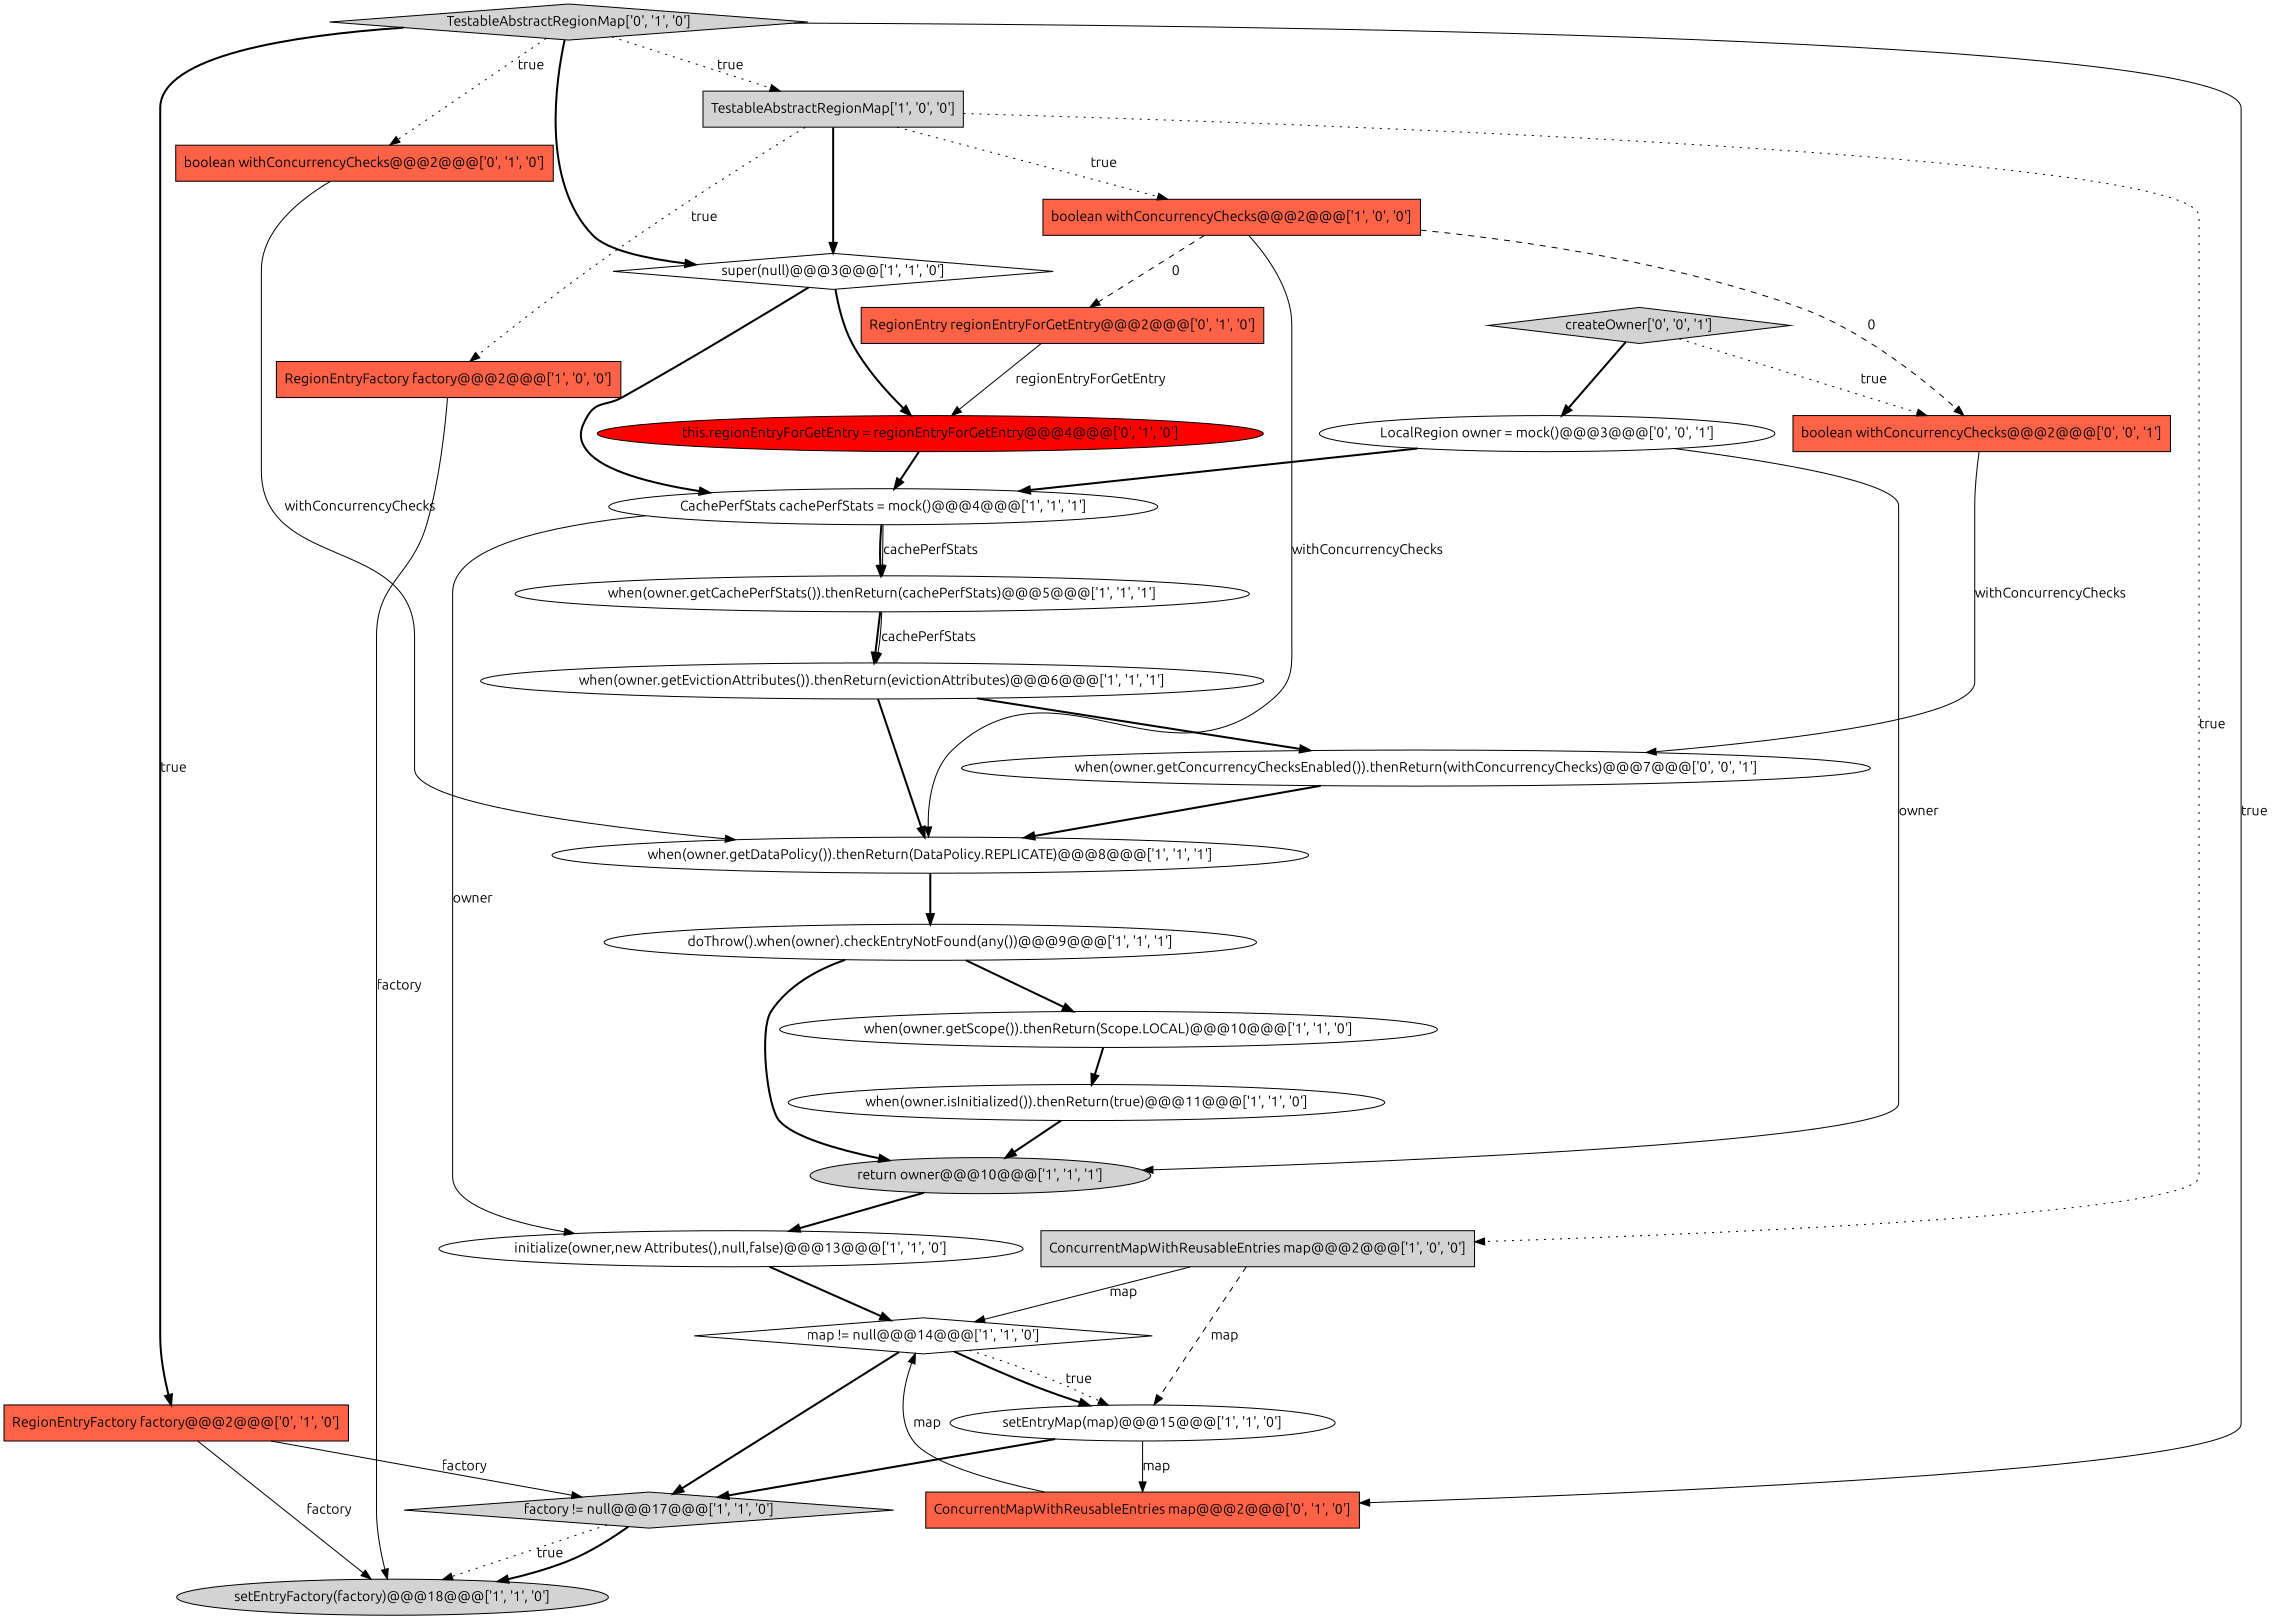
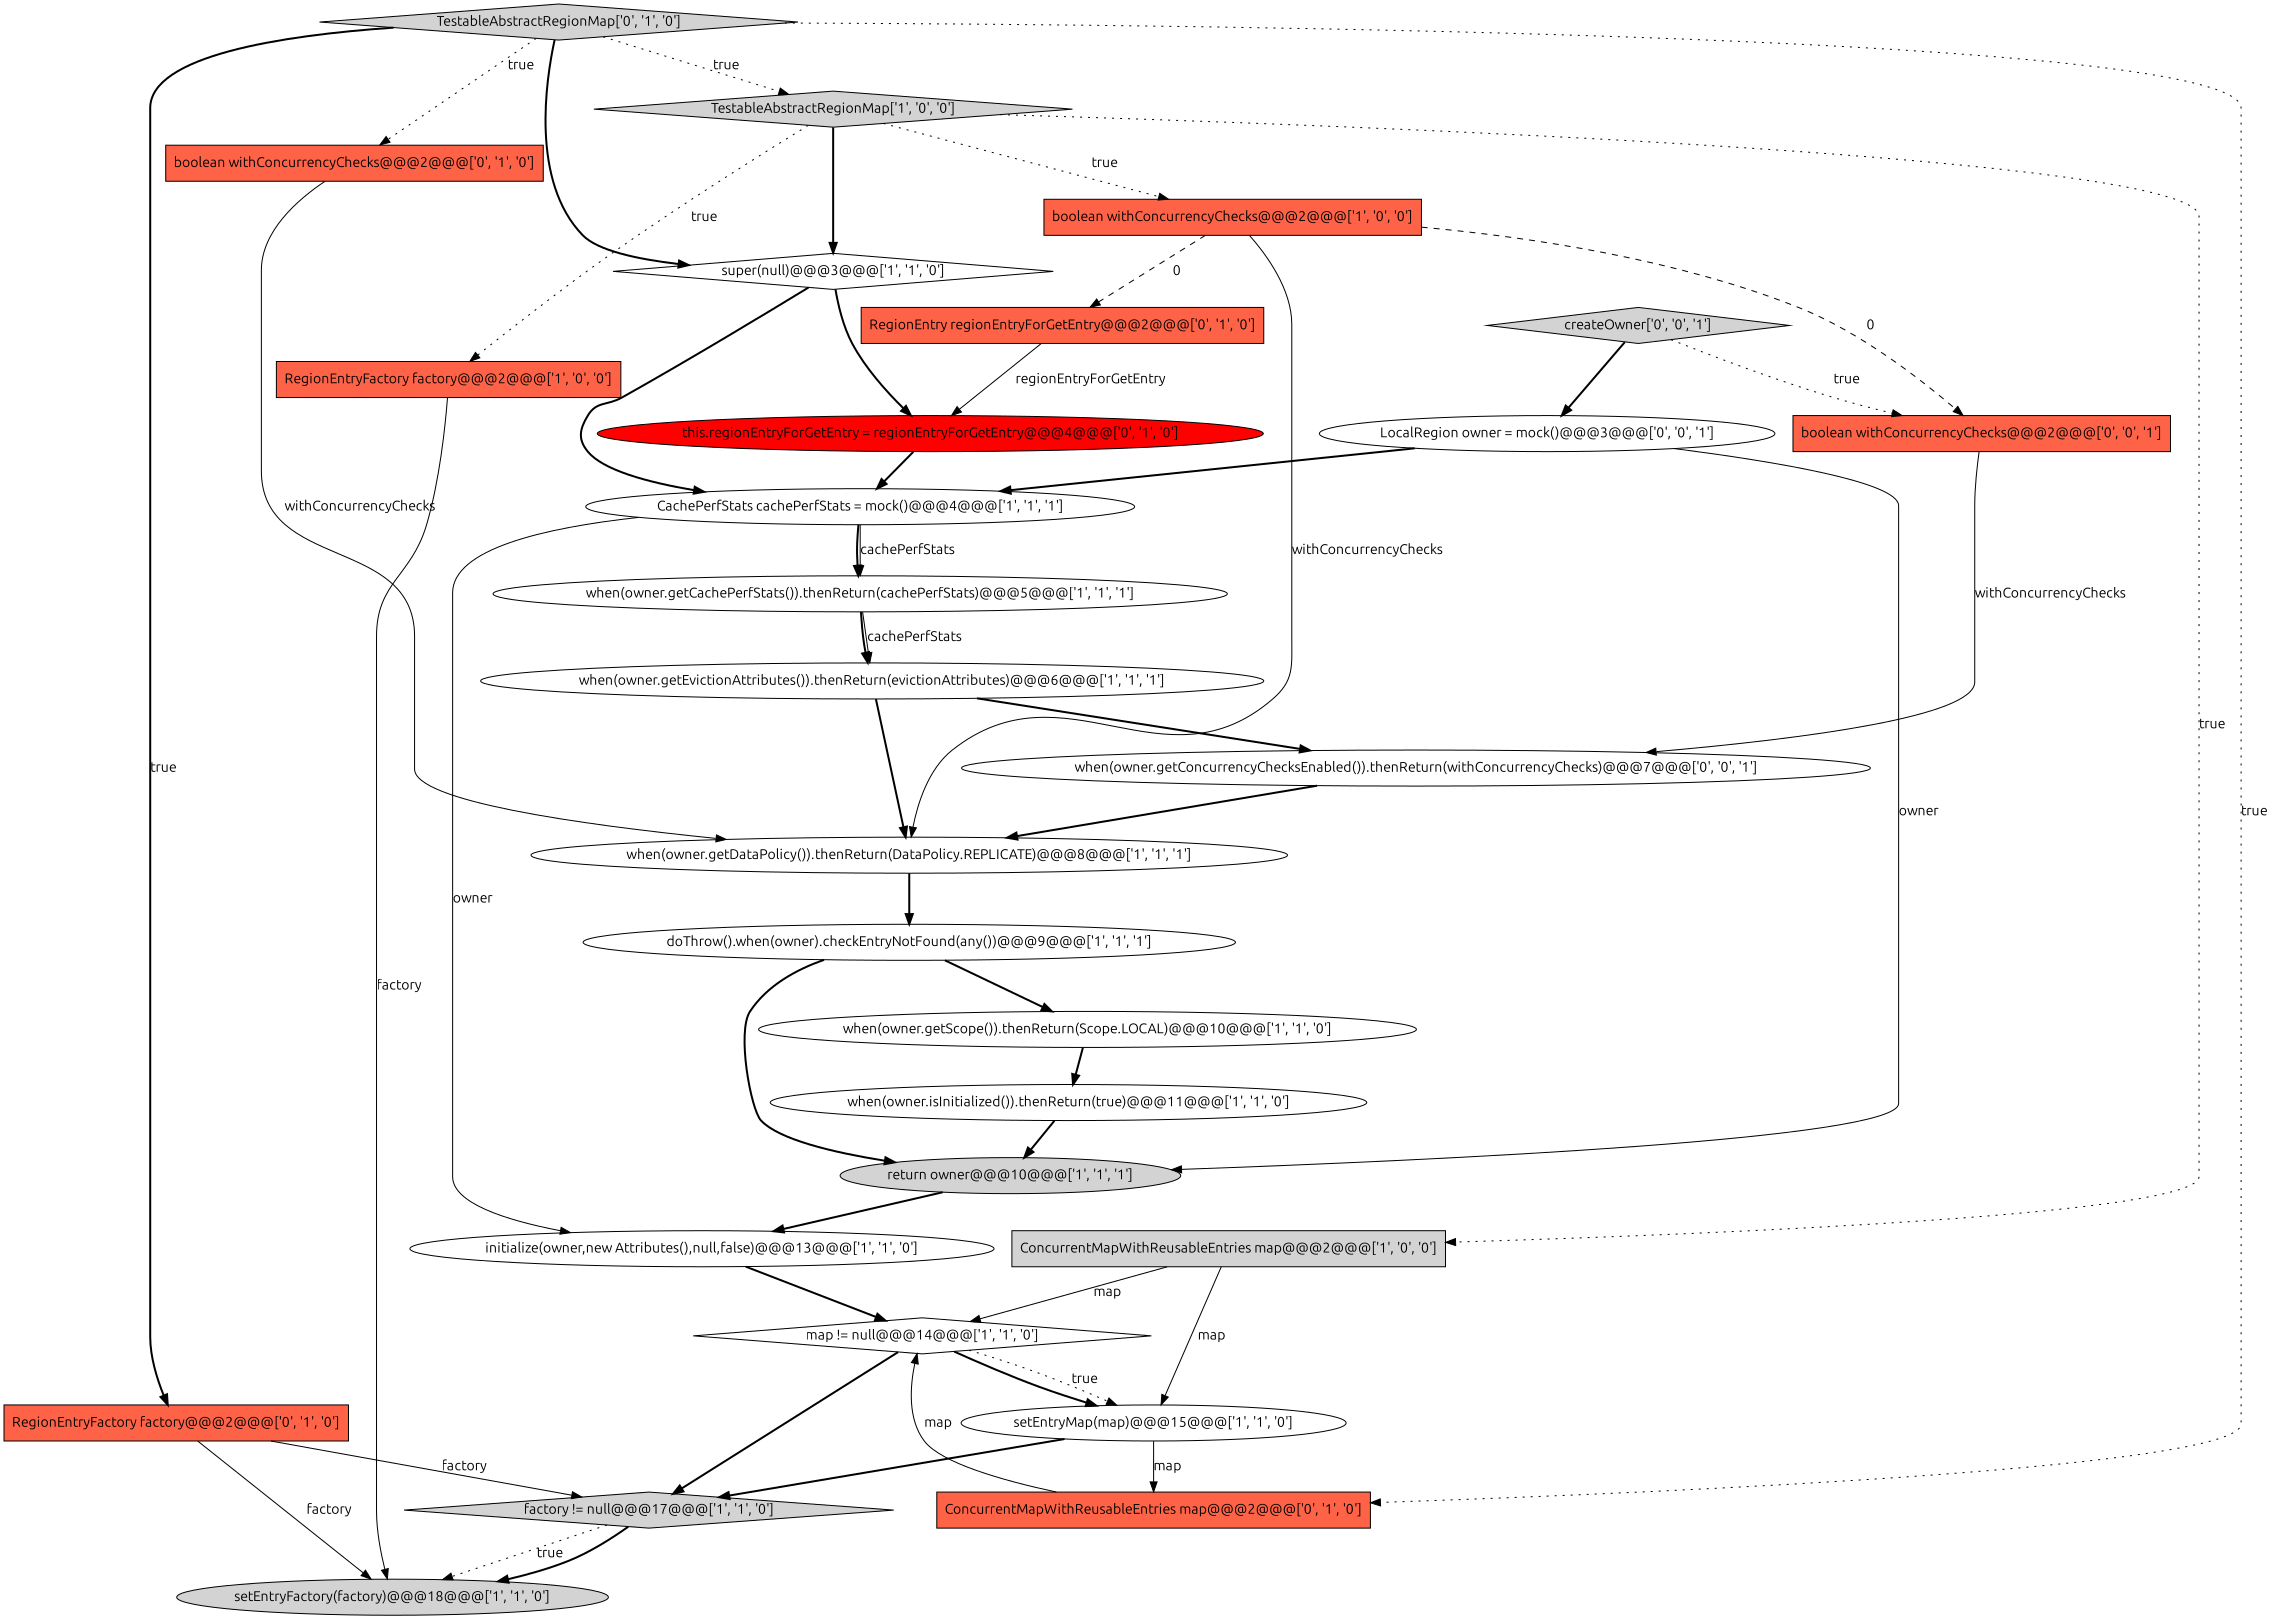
node "TestableAbstractRegionMap['1', '0', '0']": shape box -> diamond
edge "TestableAbstractRegionMap['0', '1', '0']" -> "ConcurrentMapWithReusableEntries map@@@2@@@['0', '1', '0']": style solid -> dotted
edge "ConcurrentMapWithReusableEntries map@@@2@@@['1', '0', '0']" -> "setEntryMap(map)@@@15@@@['1', '1', '0']": style dashed -> solid
